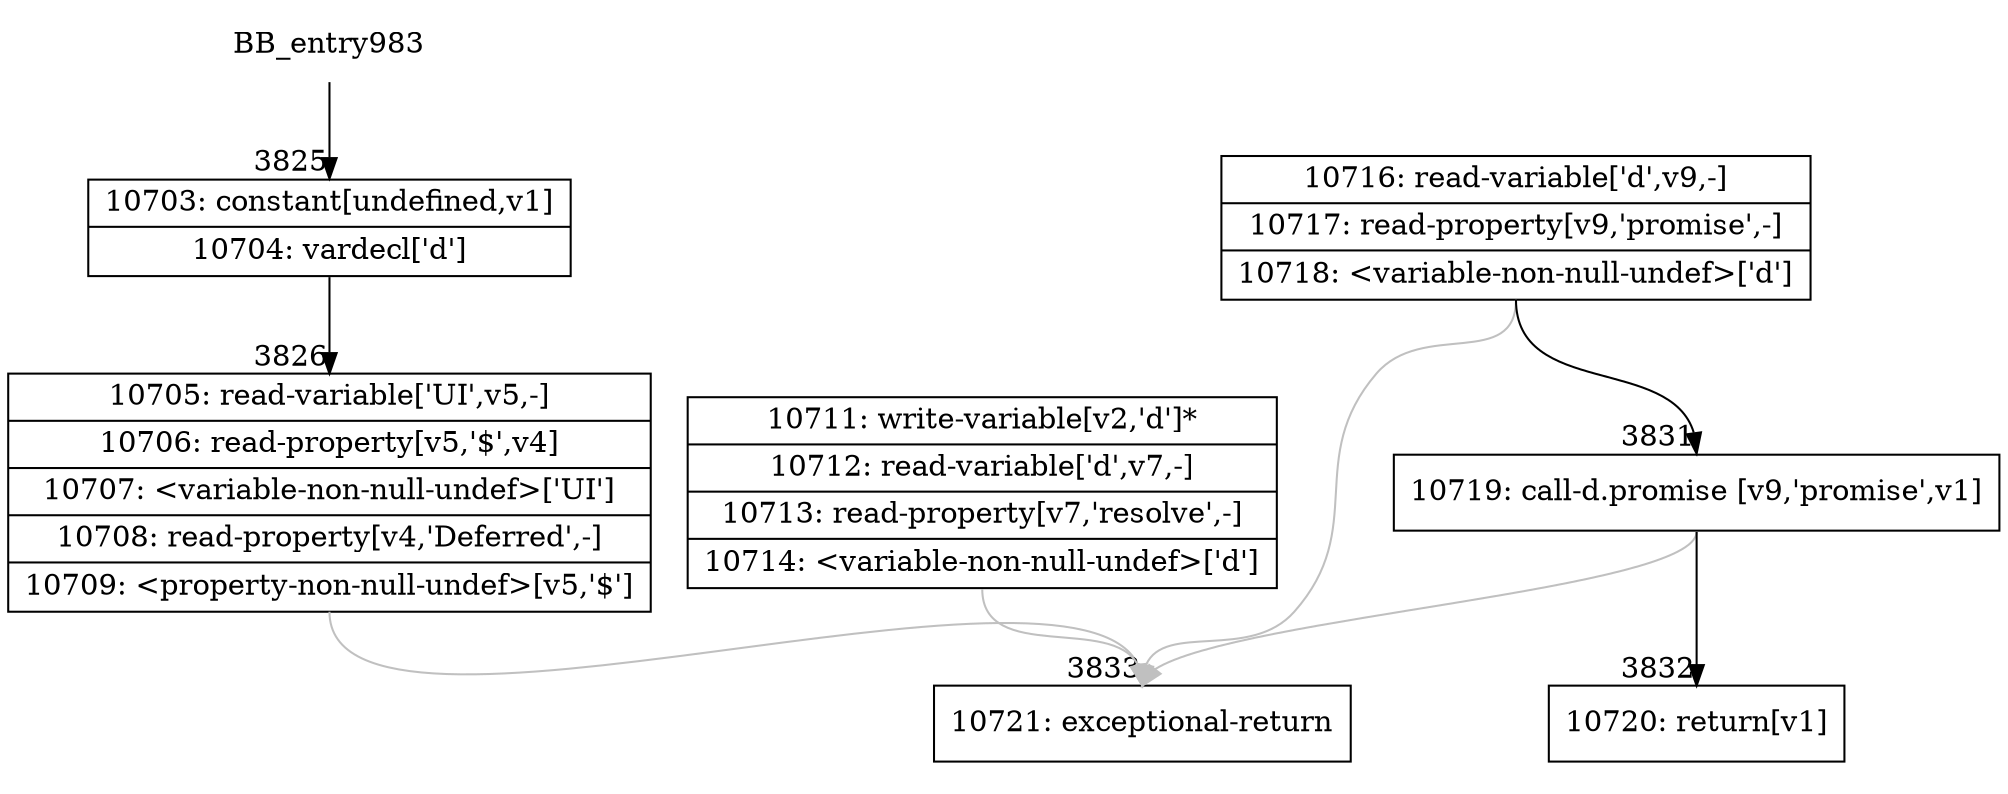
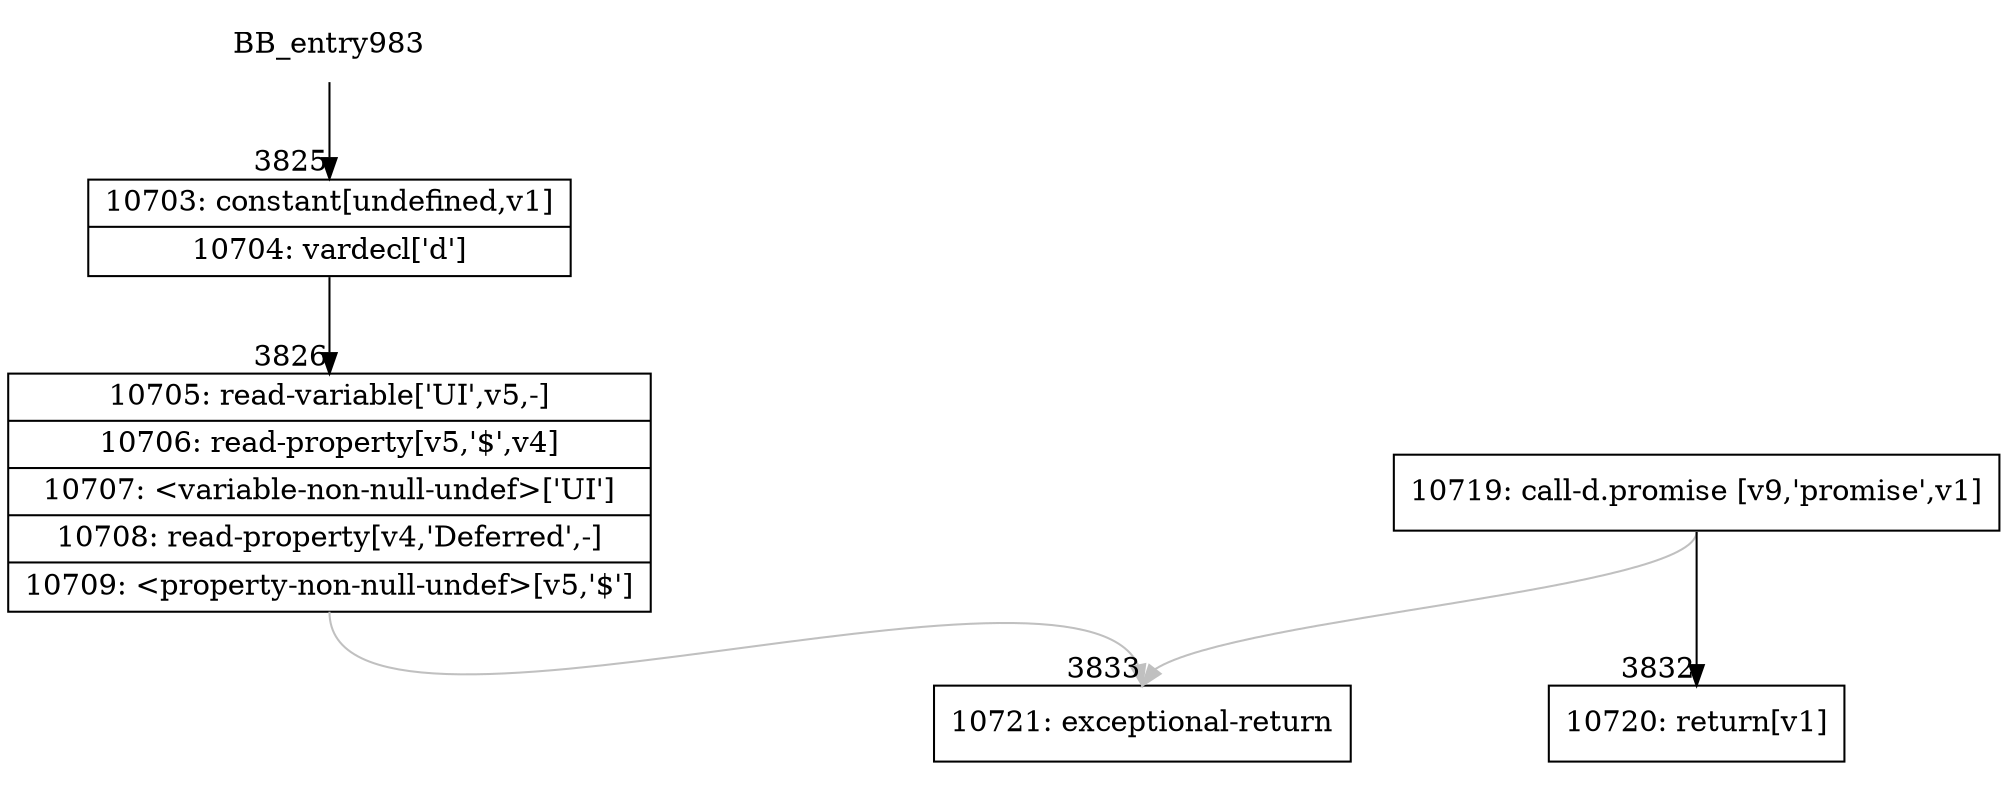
node "10716: read-variable['d',v9,-]": removed
node "10711: write-variable[v2,'d']*": removed
